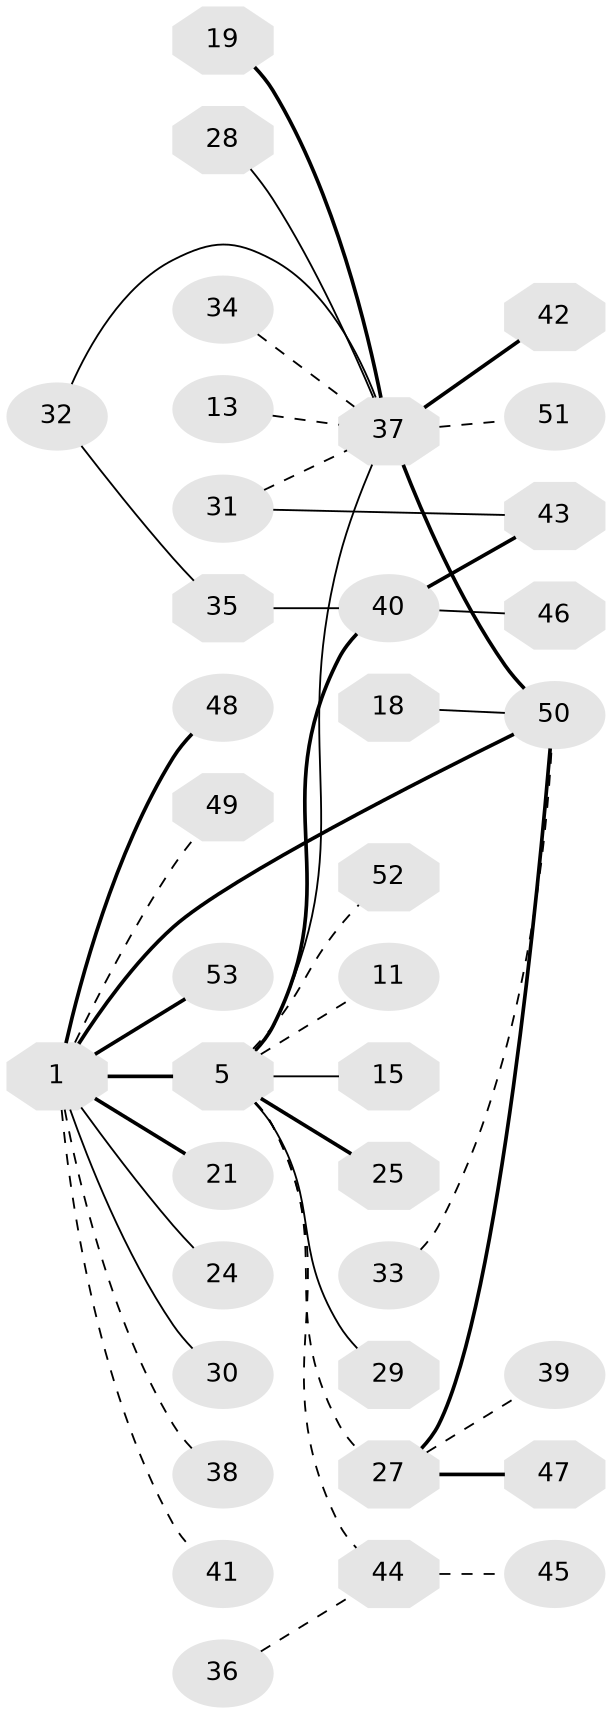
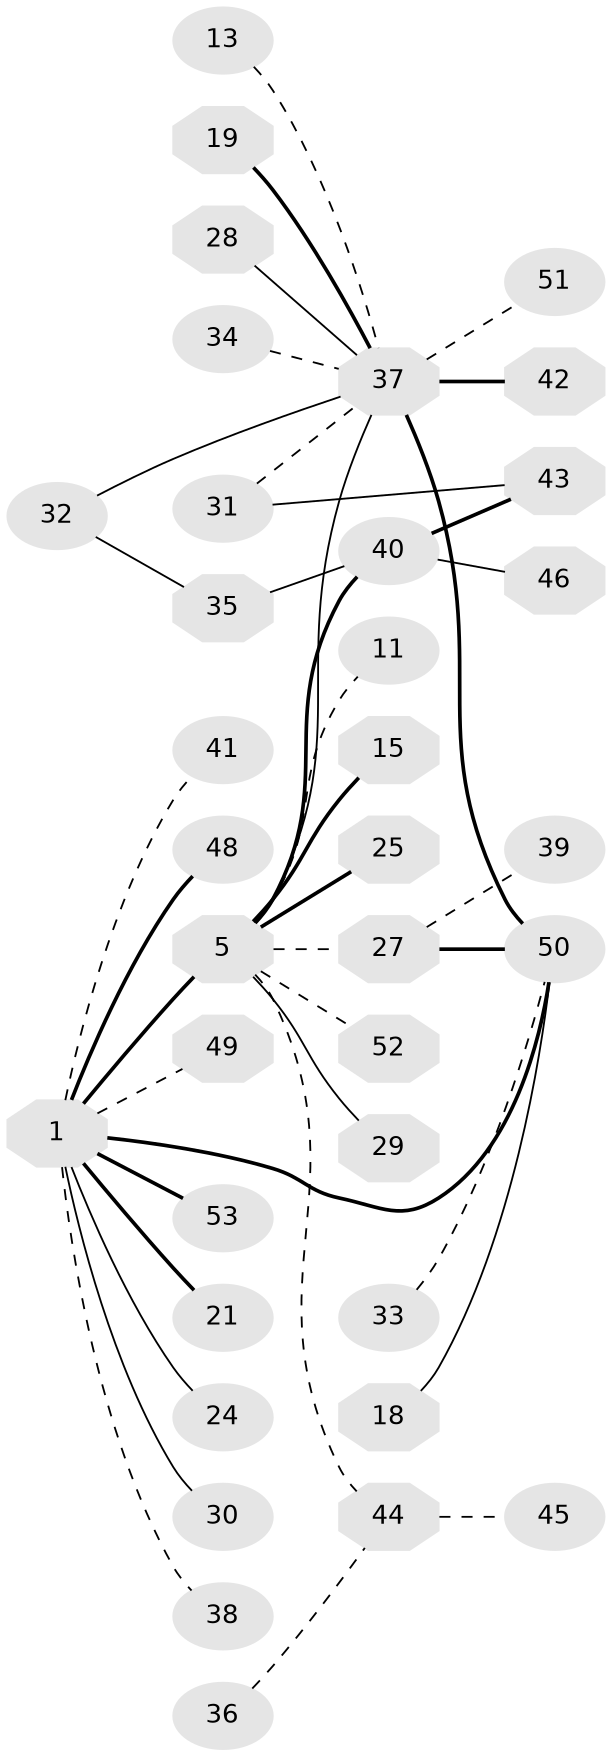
edge "5" -- "15": style solid -> bold
node "47": removed
